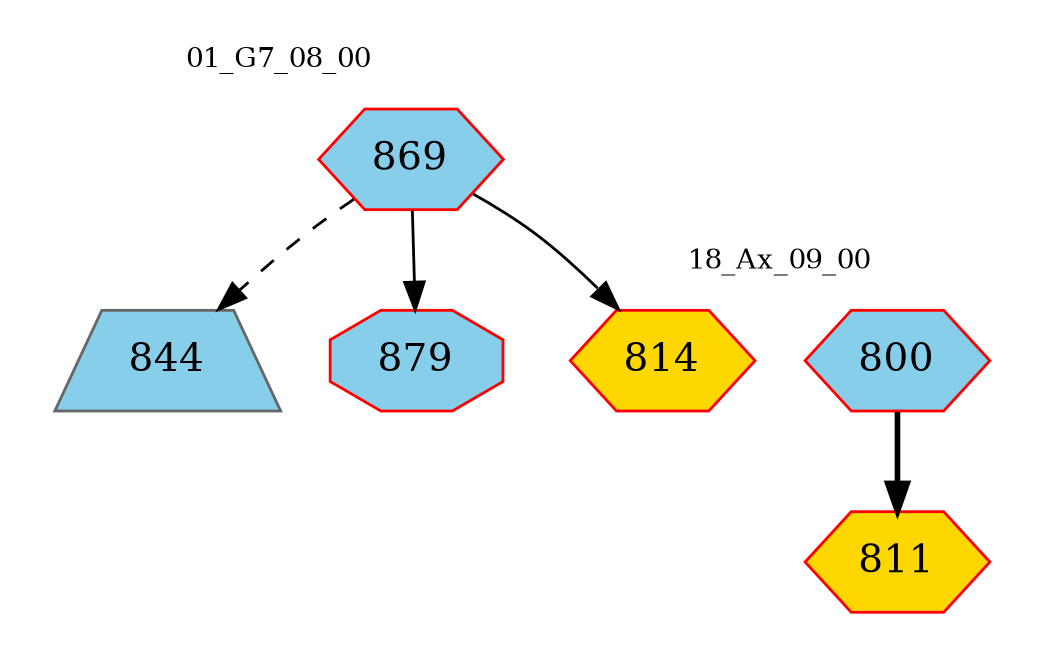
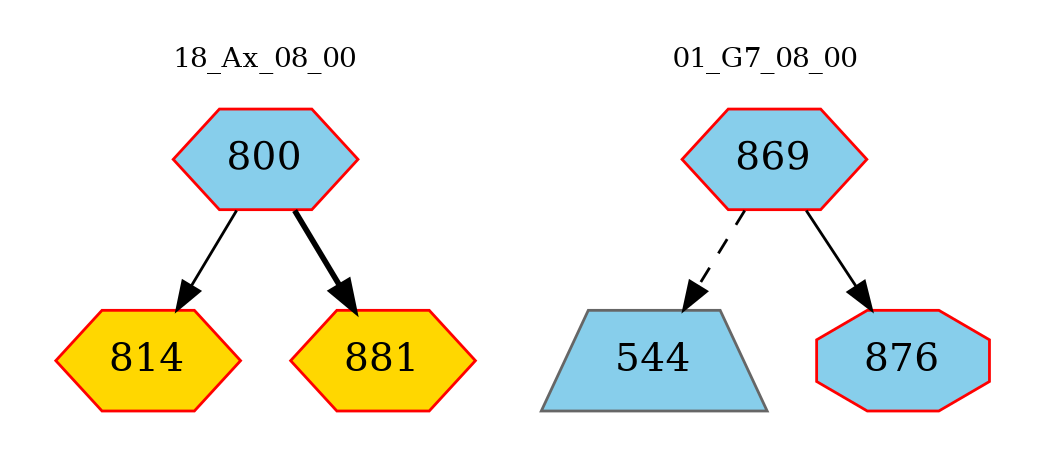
edge "869" -> "814": now "800" -> "814"
cluster "18_Ax_09_00": label "18_Ax_09_00" -> "18_Ax_08_00"
node "844": label "844" -> "544"
node "879": label "879" -> "876"
node "811": label "811" -> "881"
